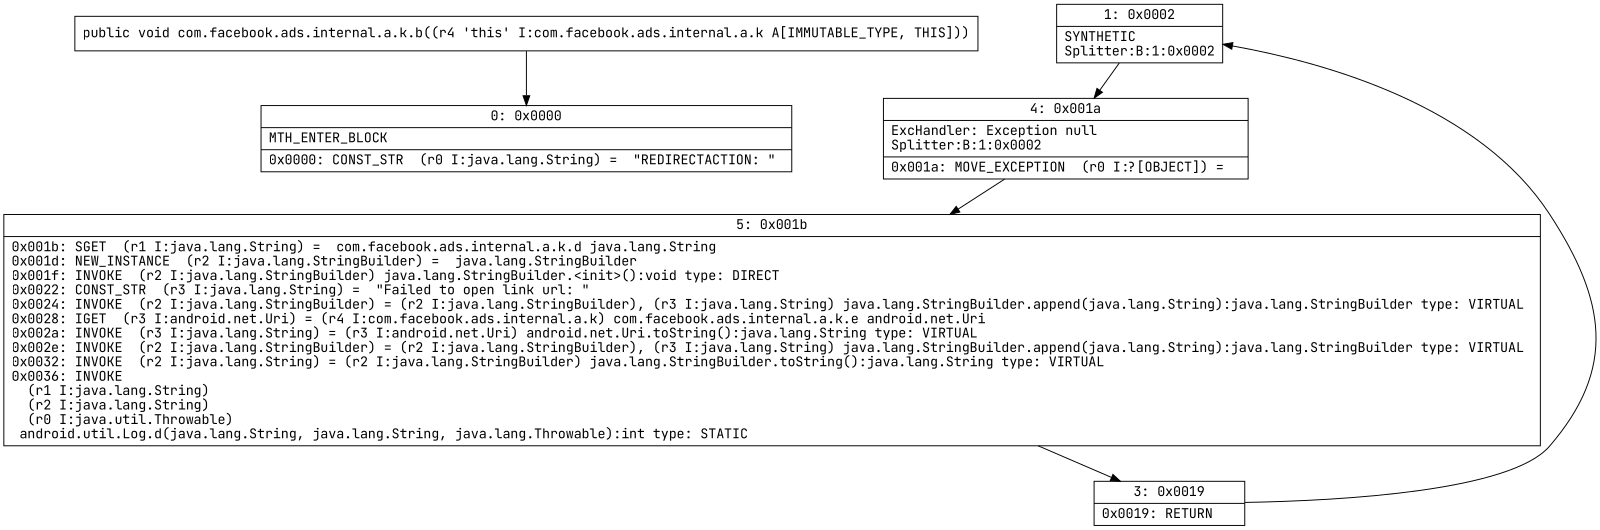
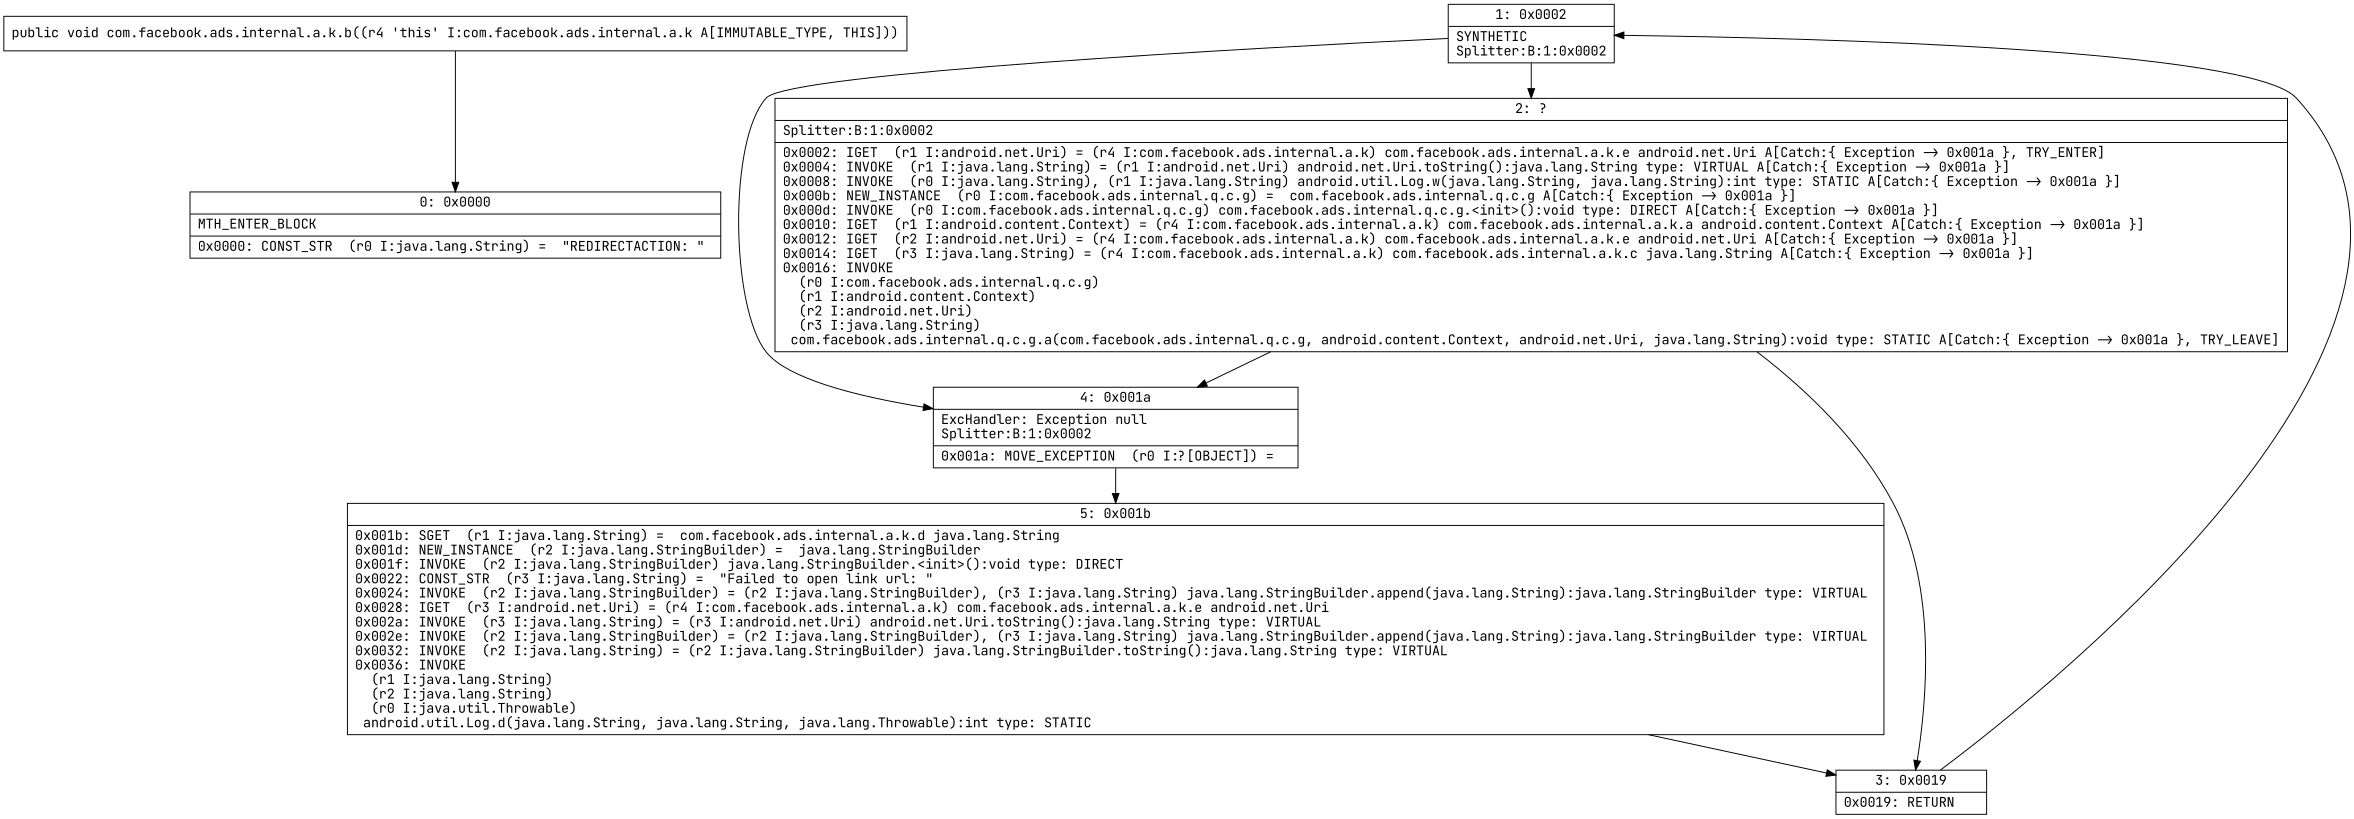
node "2: ?": added
